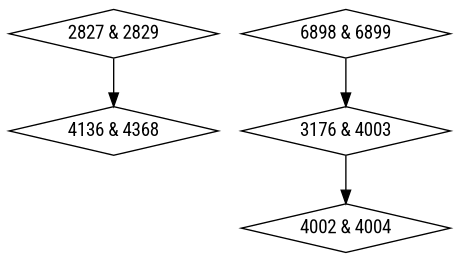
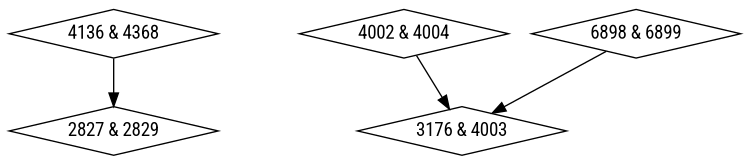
edge "2827 & 2829" -> "4136 & 4368": reversed
edge "3176 & 4003" -> "4002 & 4004": reversed
